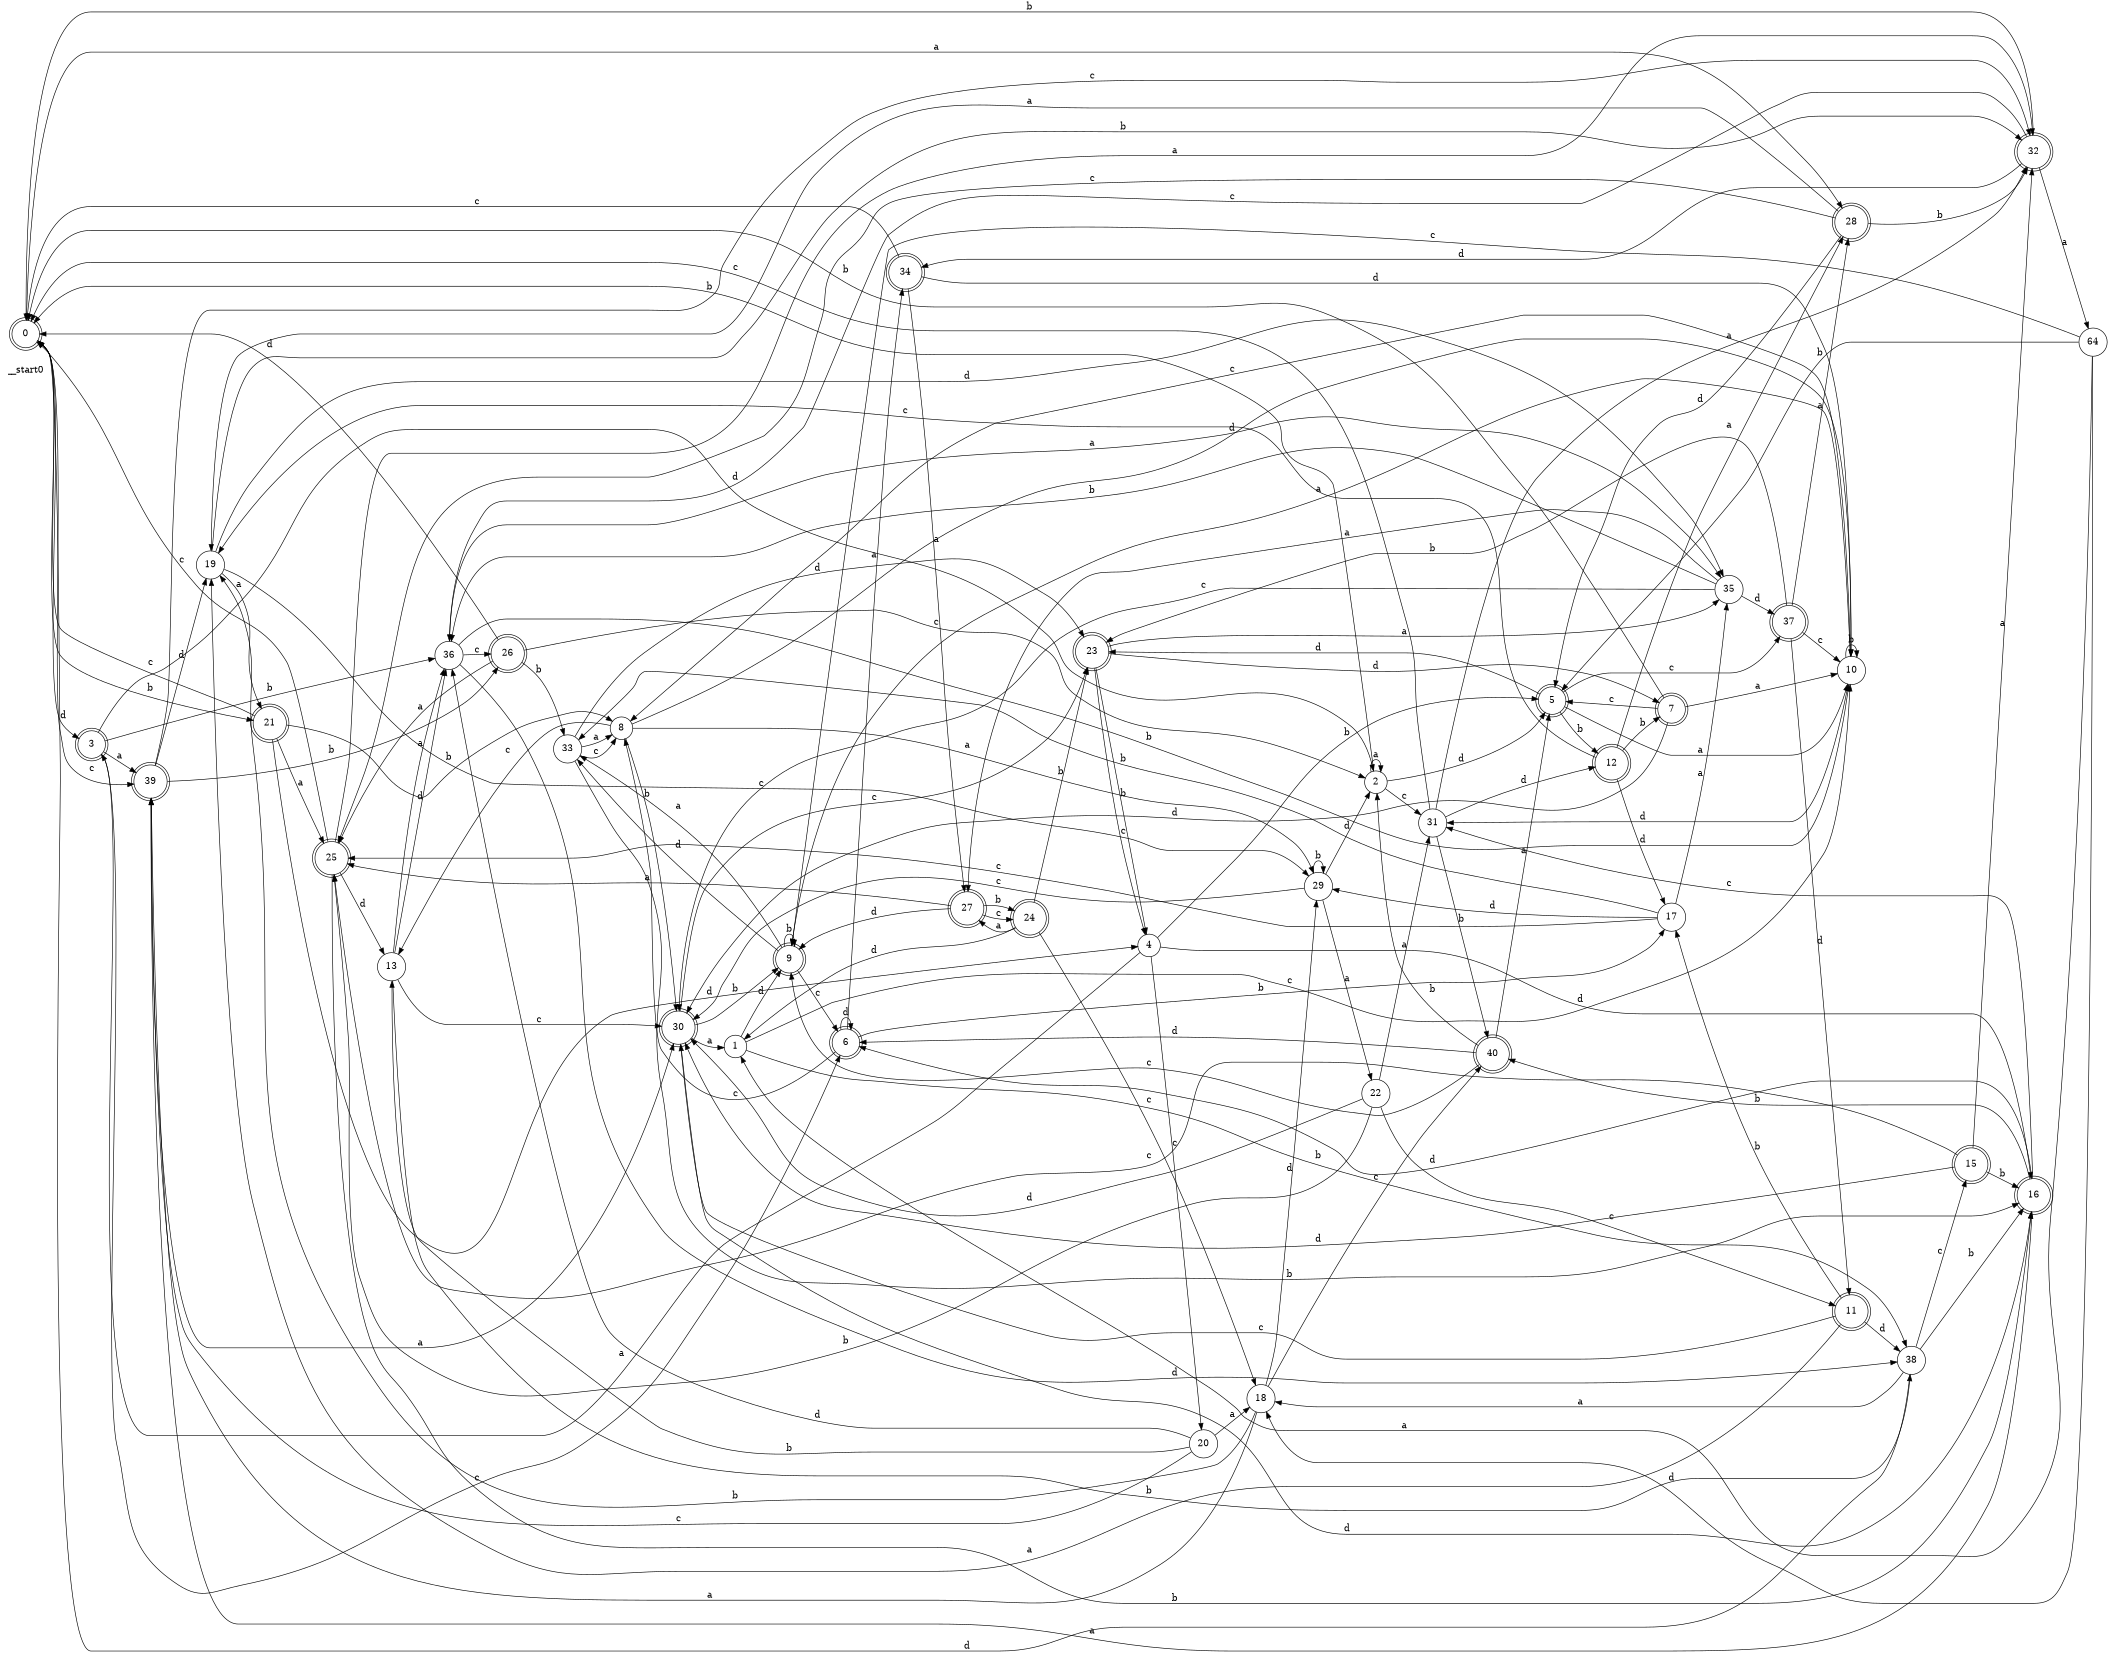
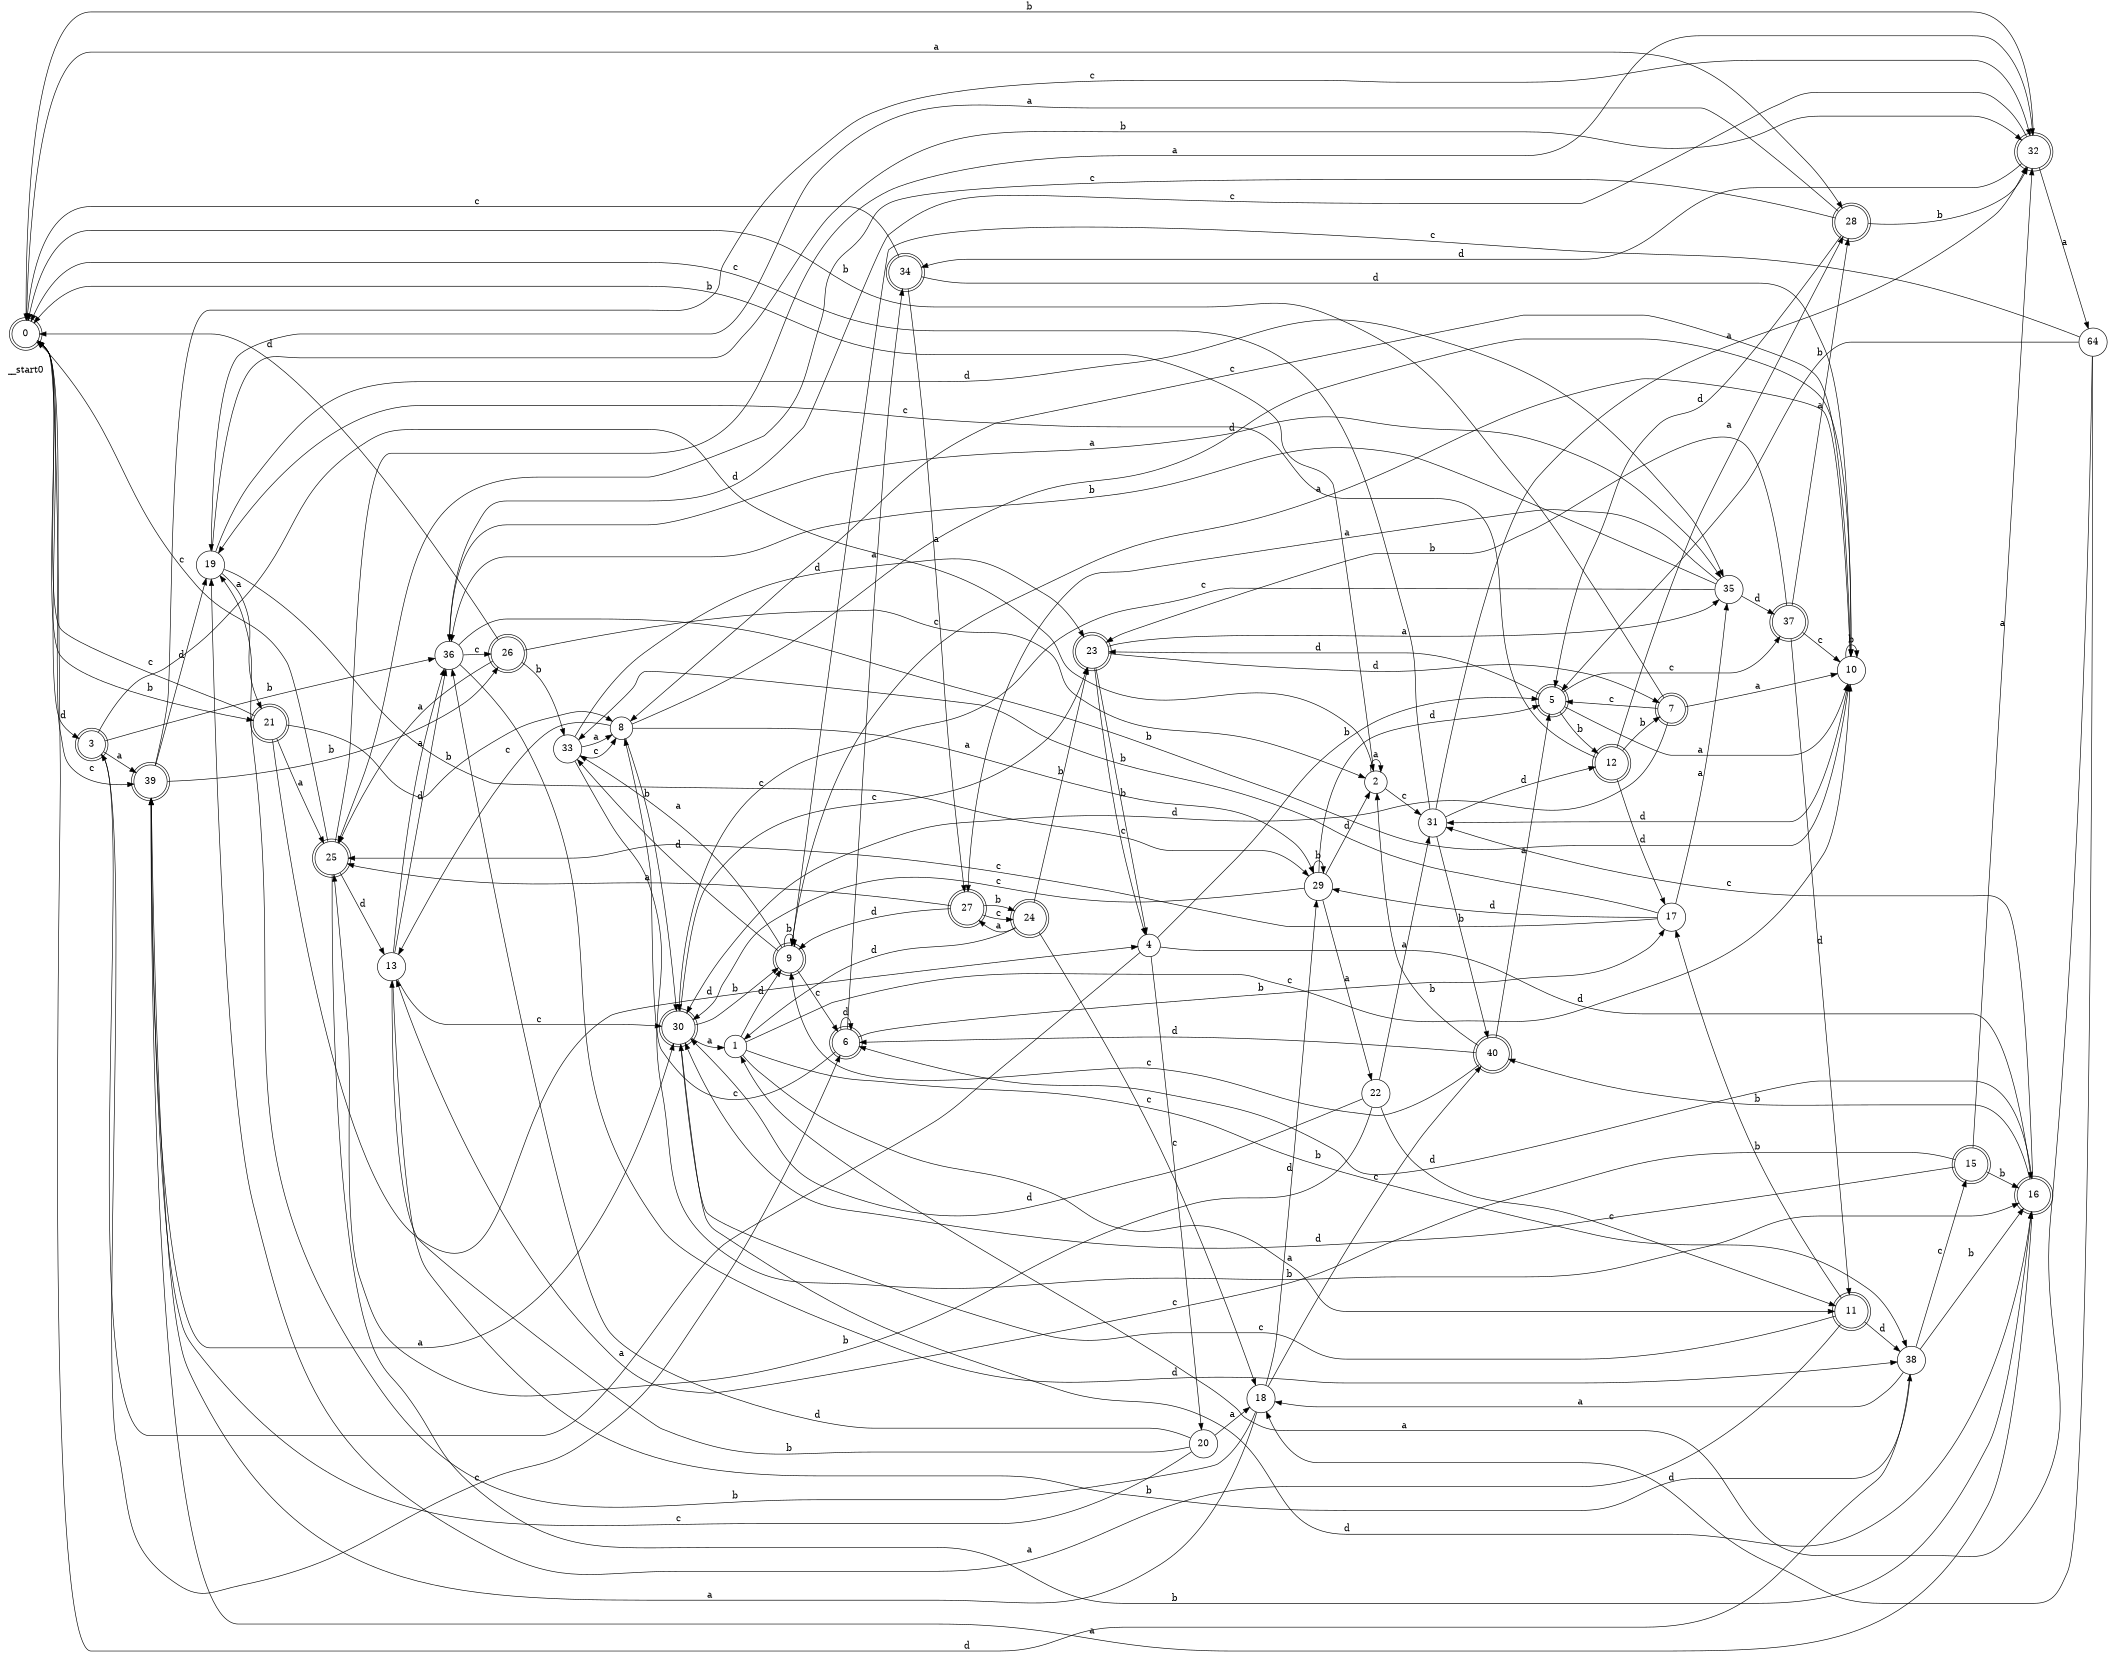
edge "2" -> "5": now "29" -> "5"
edge "15" -> "25": now "15" -> "13"
edge "1" -> "11": added, label "a"
